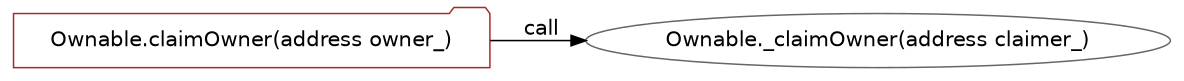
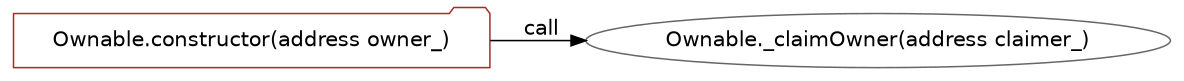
node "Ownable.claimOwner(address owner_)": label "Ownable.claimOwner(address owner_)" -> "Ownable.constructor(address owner_)"
